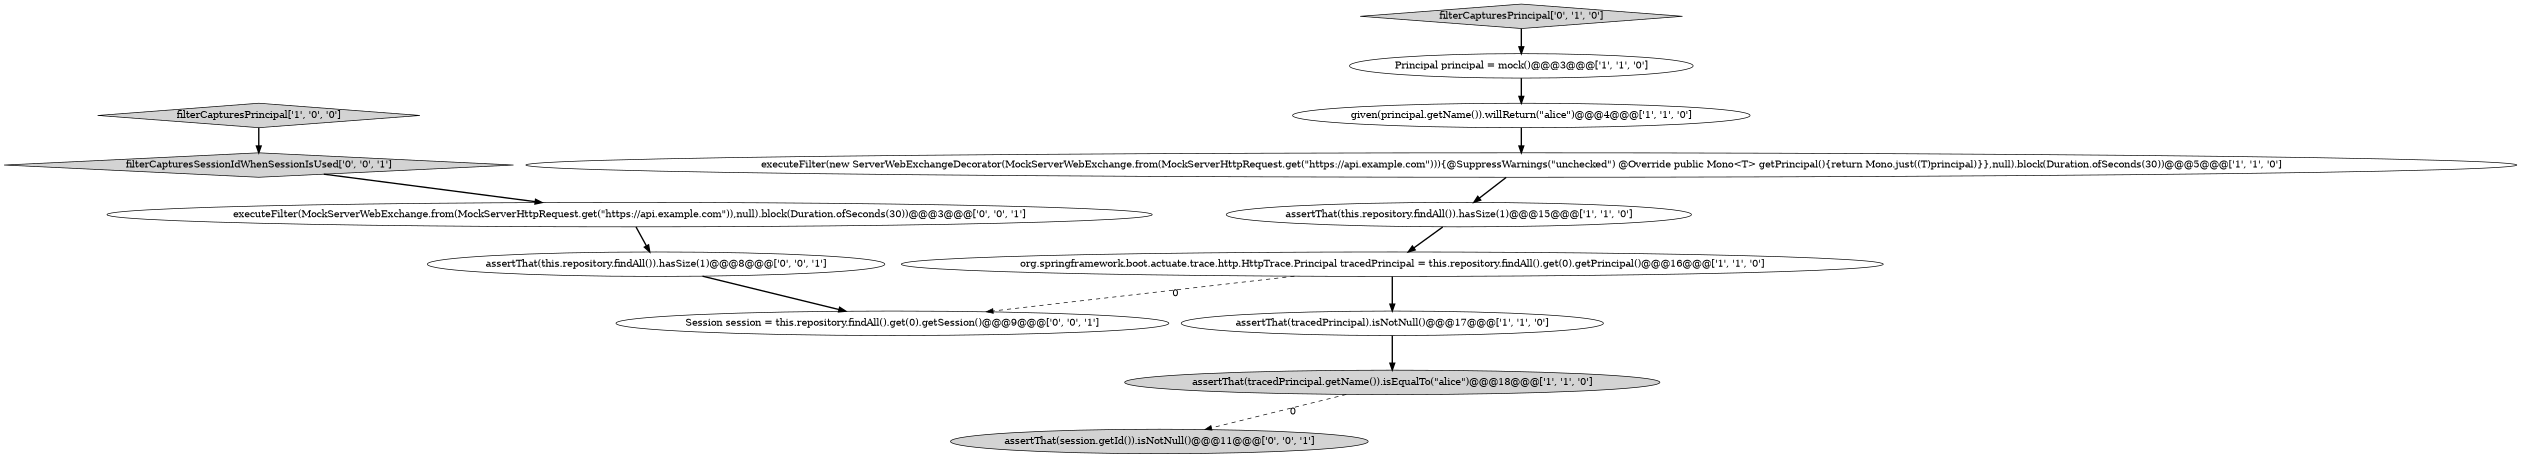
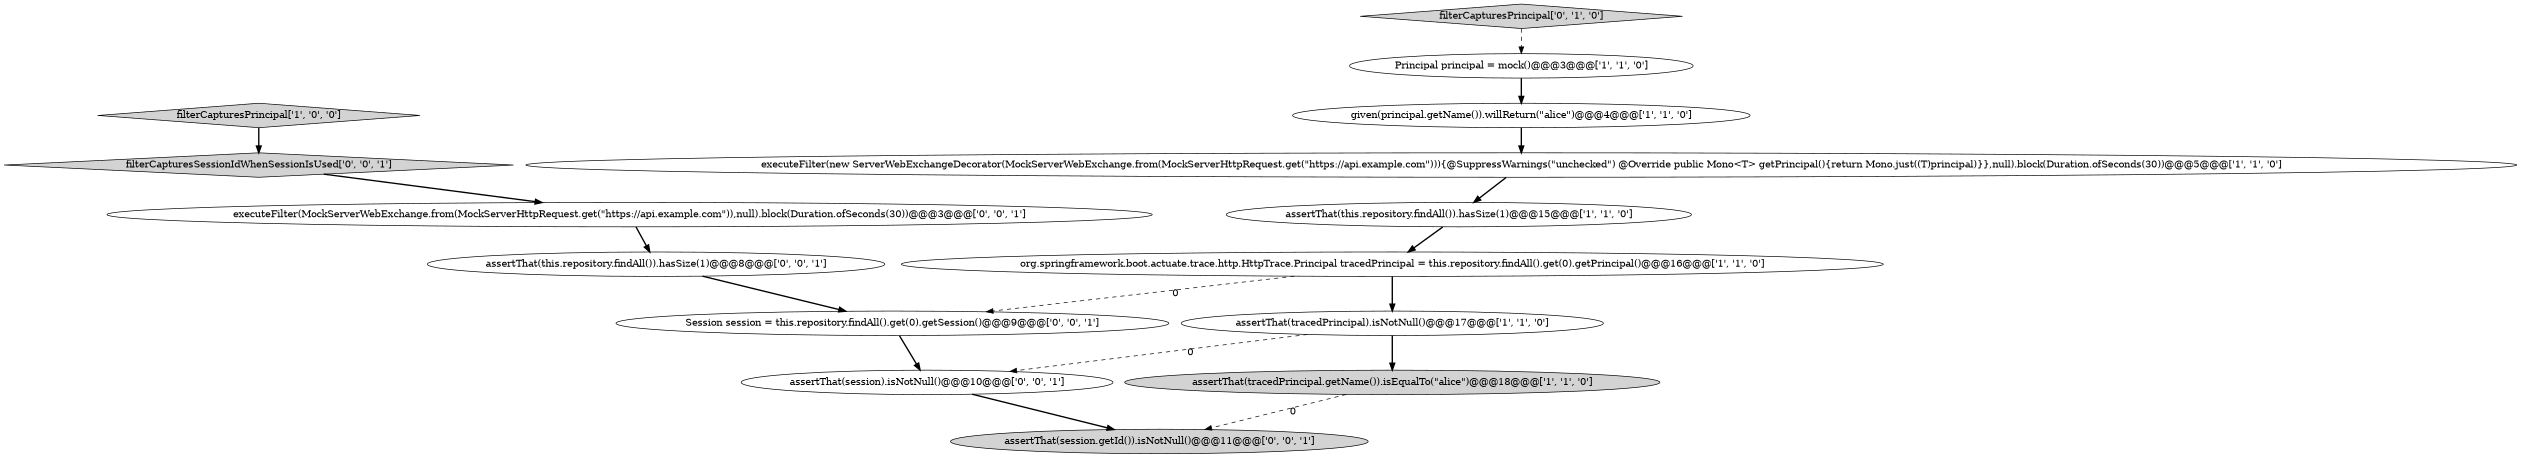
edge "filterCapturesPrincipal['0', '1', '0']" -> "Principal principal = mock()@@@3@@@['1', '1', '0']": style bold -> dashed
node "assertThat(session).isNotNull()@@@10@@@['0', '0', '1']": added
